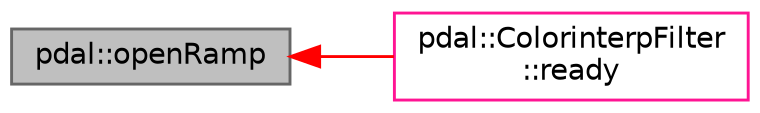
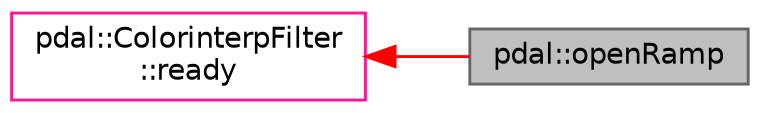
edge "pdal::ColorinterpFilter ::ready" -> "pdal::openRamp": reversed
